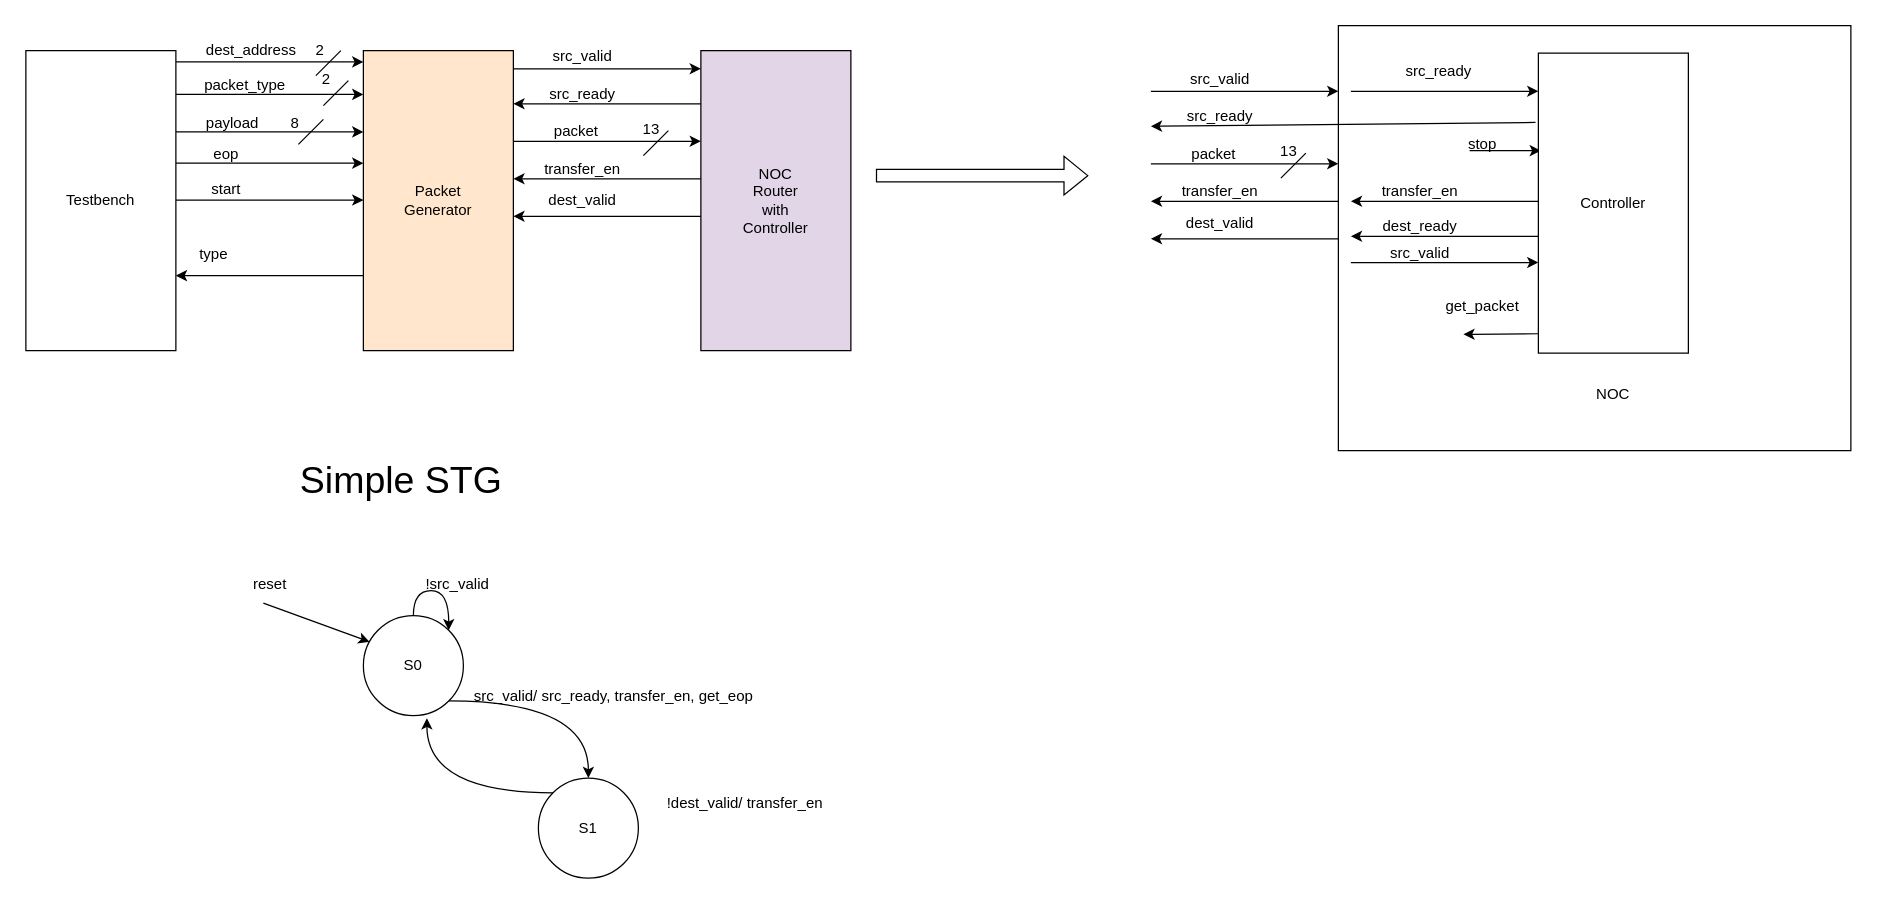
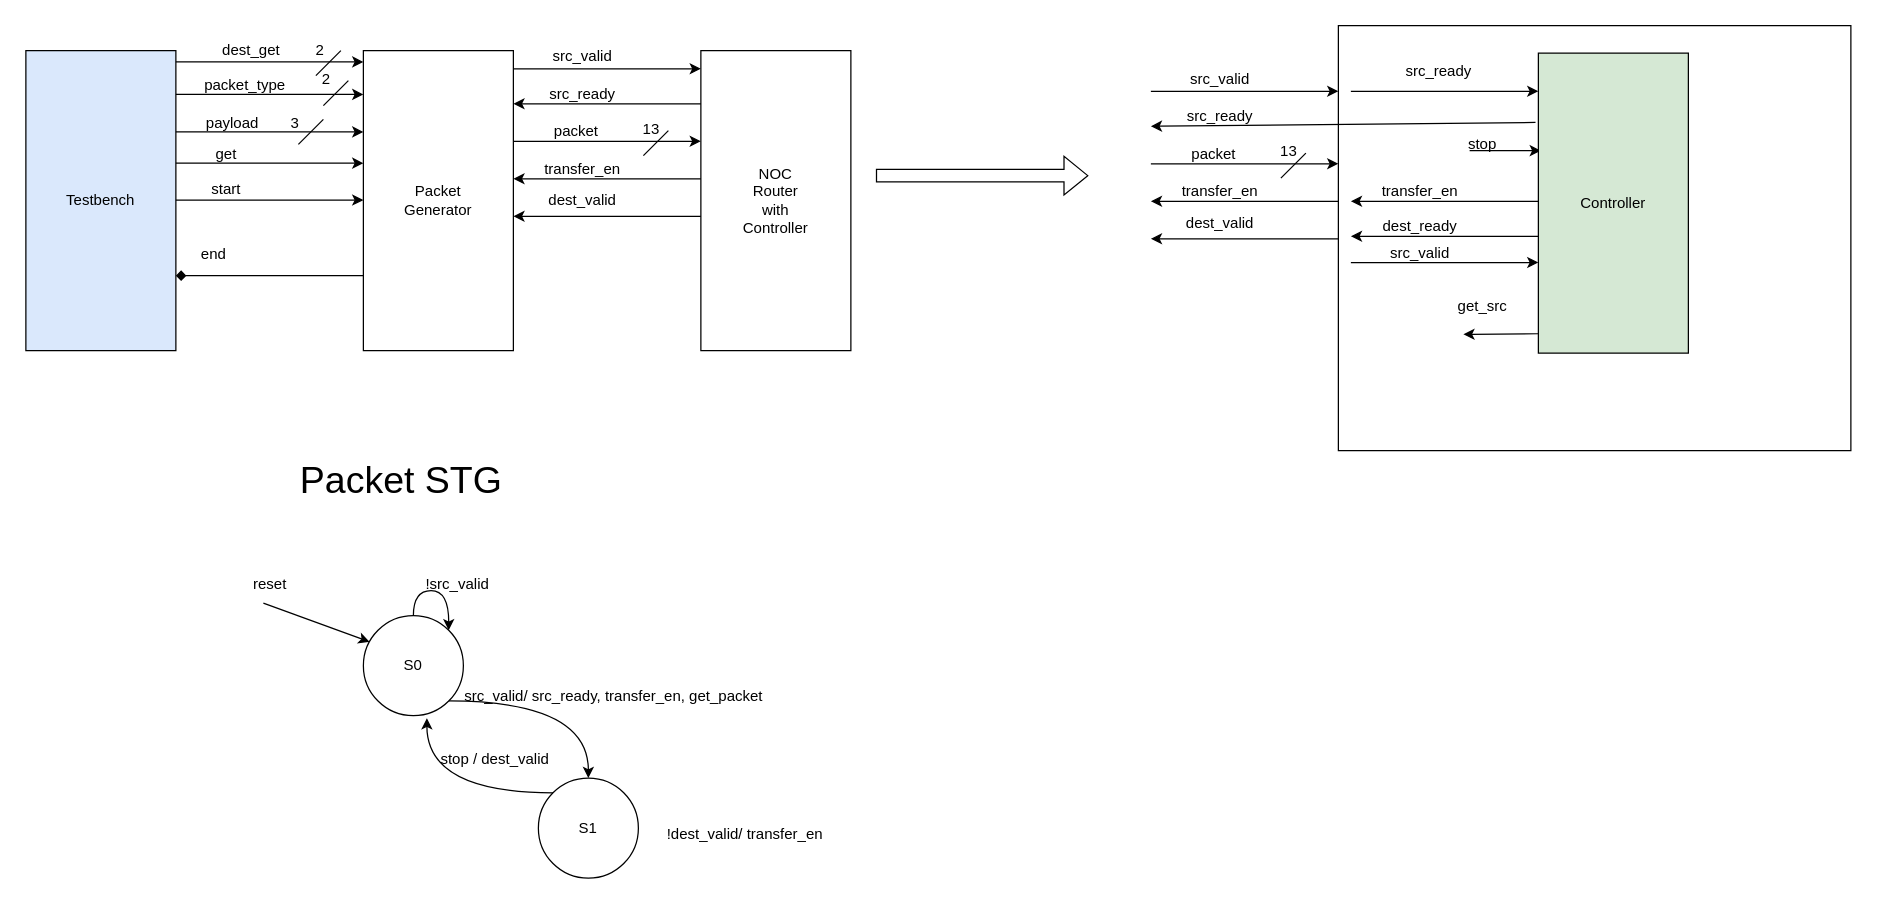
node "dest_address": label "dest_address" -> "dest_get"
node "8": label "8" -> "3"
node "eop": label "eop" -> "get"
node "Testbench": fillcolor #ffffff -> #dae8fc
node "Packet Generator": fillcolor #ffe6cc -> #ffffff
node "NOC Router with Controller": fillcolor #e1d5e7 -> #ffffff
node "Controller": fillcolor #ffffff -> #d5e8d4
node "type": label "type" -> "end"
edge "Packet Generator" -> "Testbench": arrowhead classic -> diamond
node "get_packet": label "get_packet" -> "get_src"
node "NOC": removed
node "Simple STG": label "Simple STG" -> "Packet STG"
node "src_valid/ src_ready, transfer_en, get_eop": label "src_valid/ src_ready, transfer_en, get_eop" -> "src_valid/ src_ready, transfer_en, get_packet"
node "stop / dest_valid": added
node "!dest_valid/ transfer_en": moved (744, 803) -> (744, 834)
